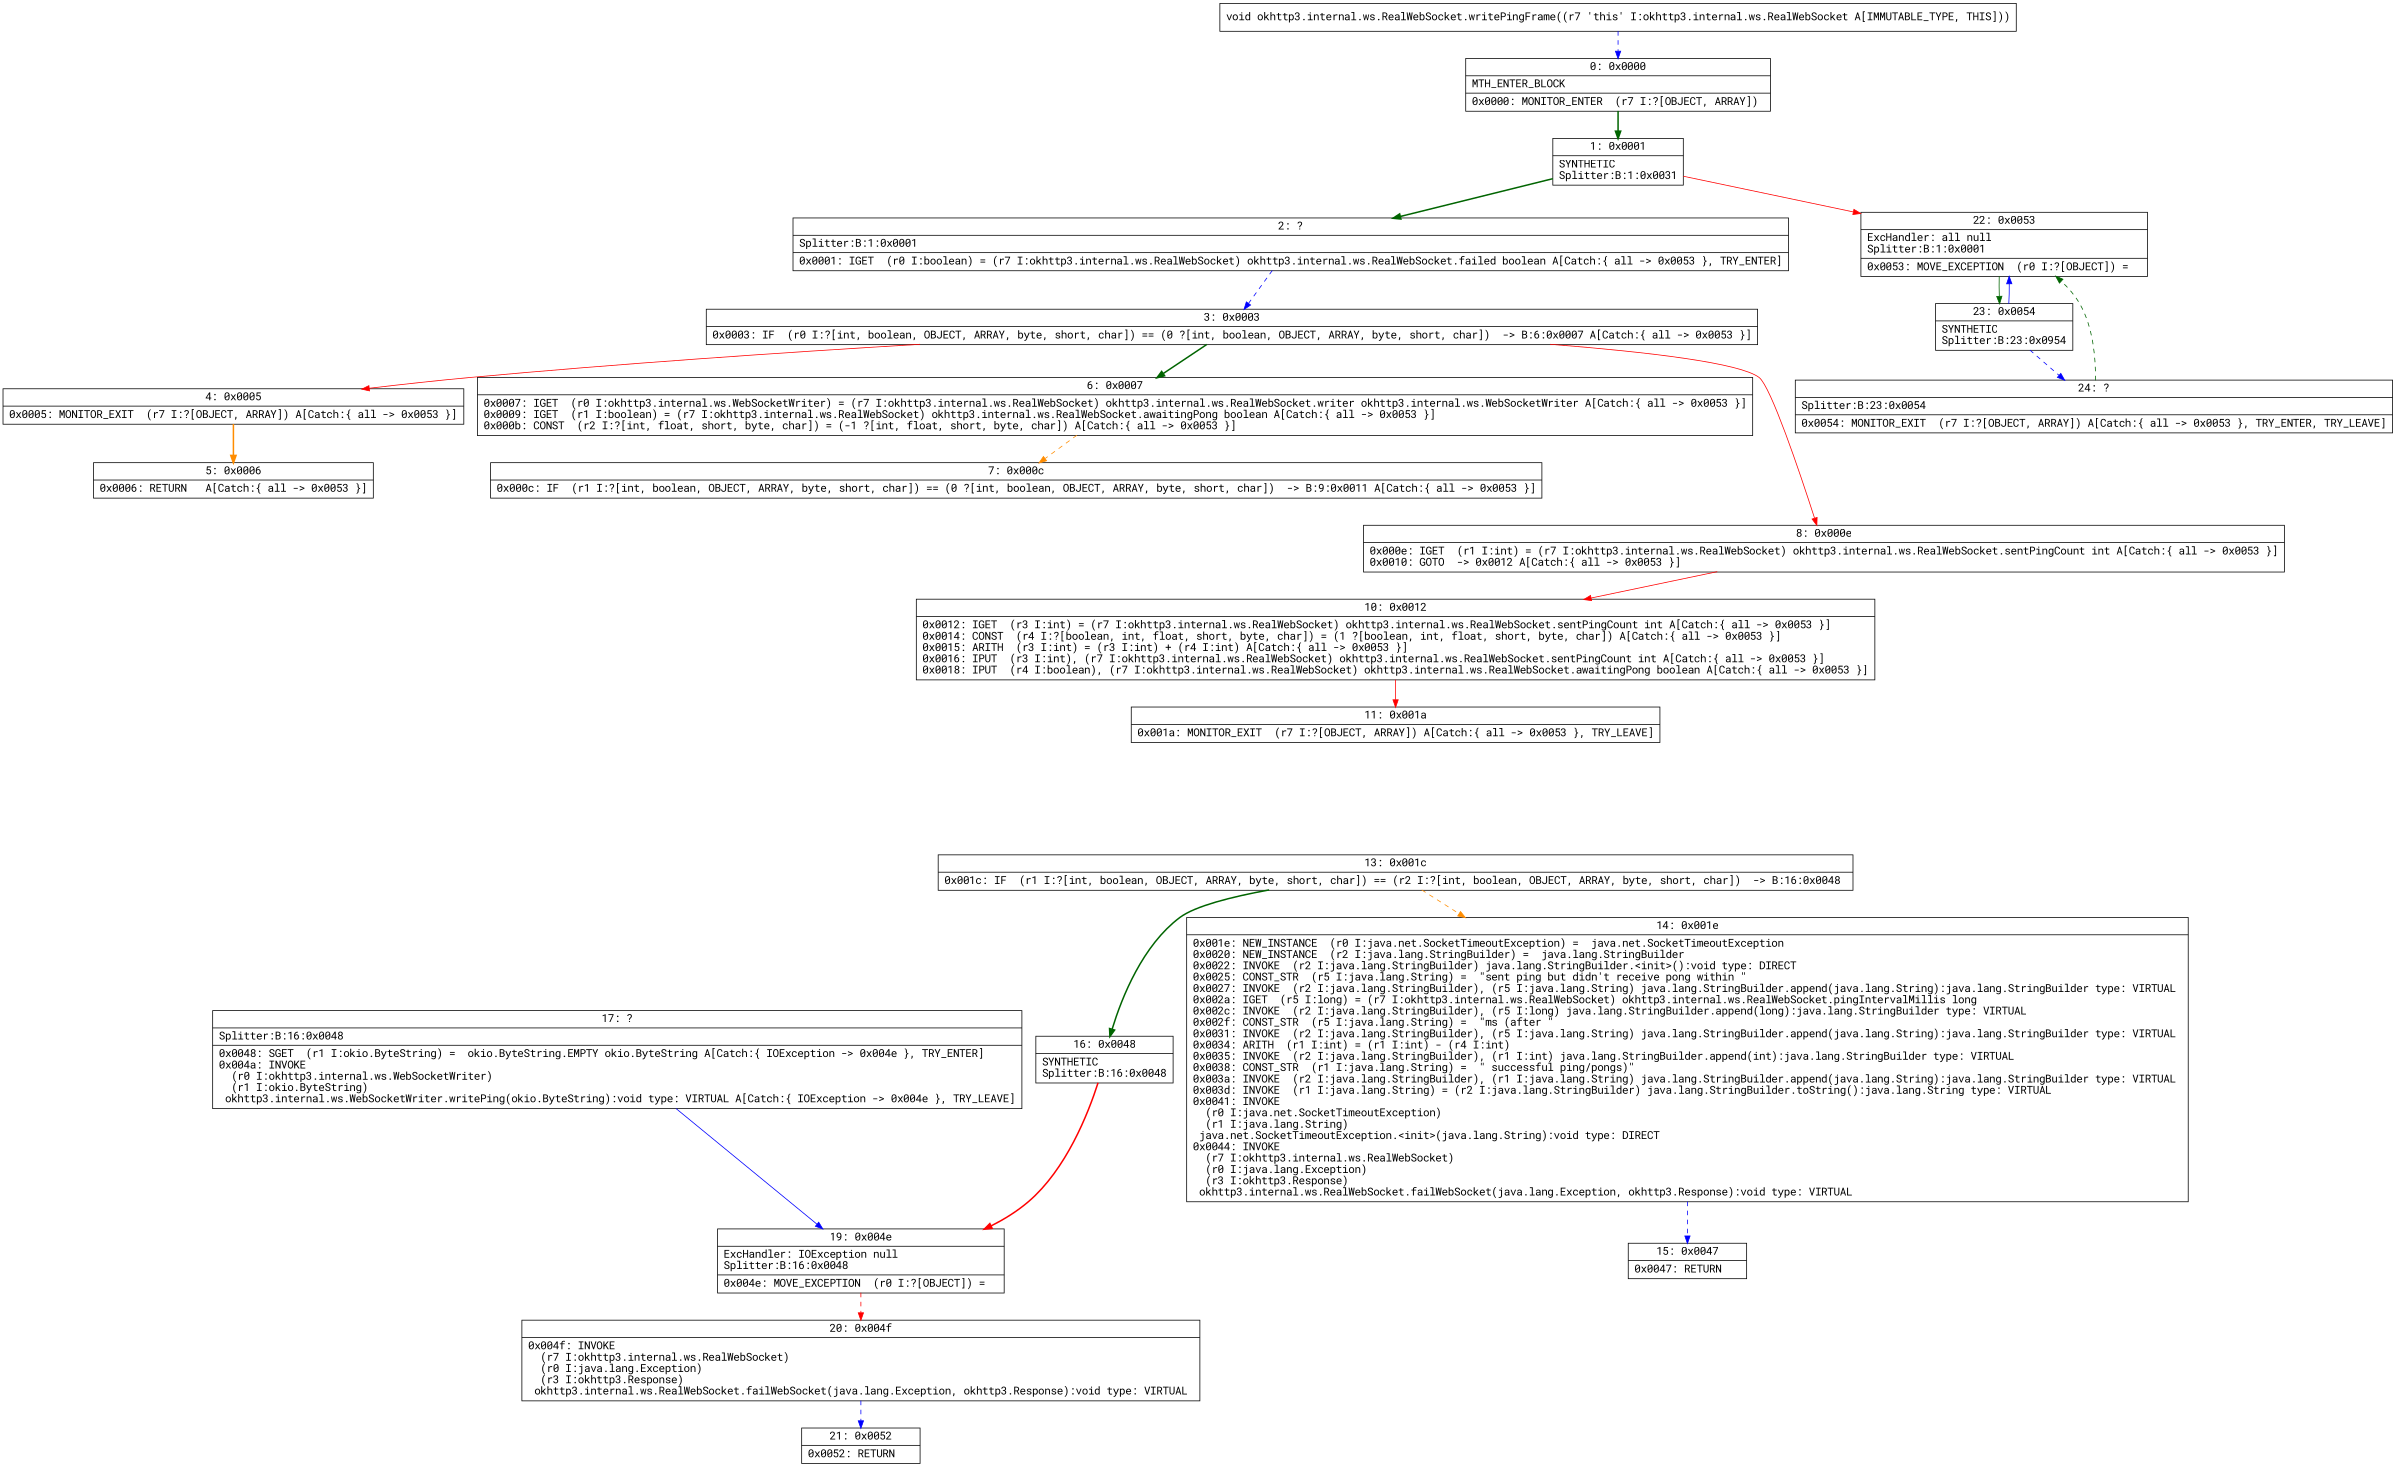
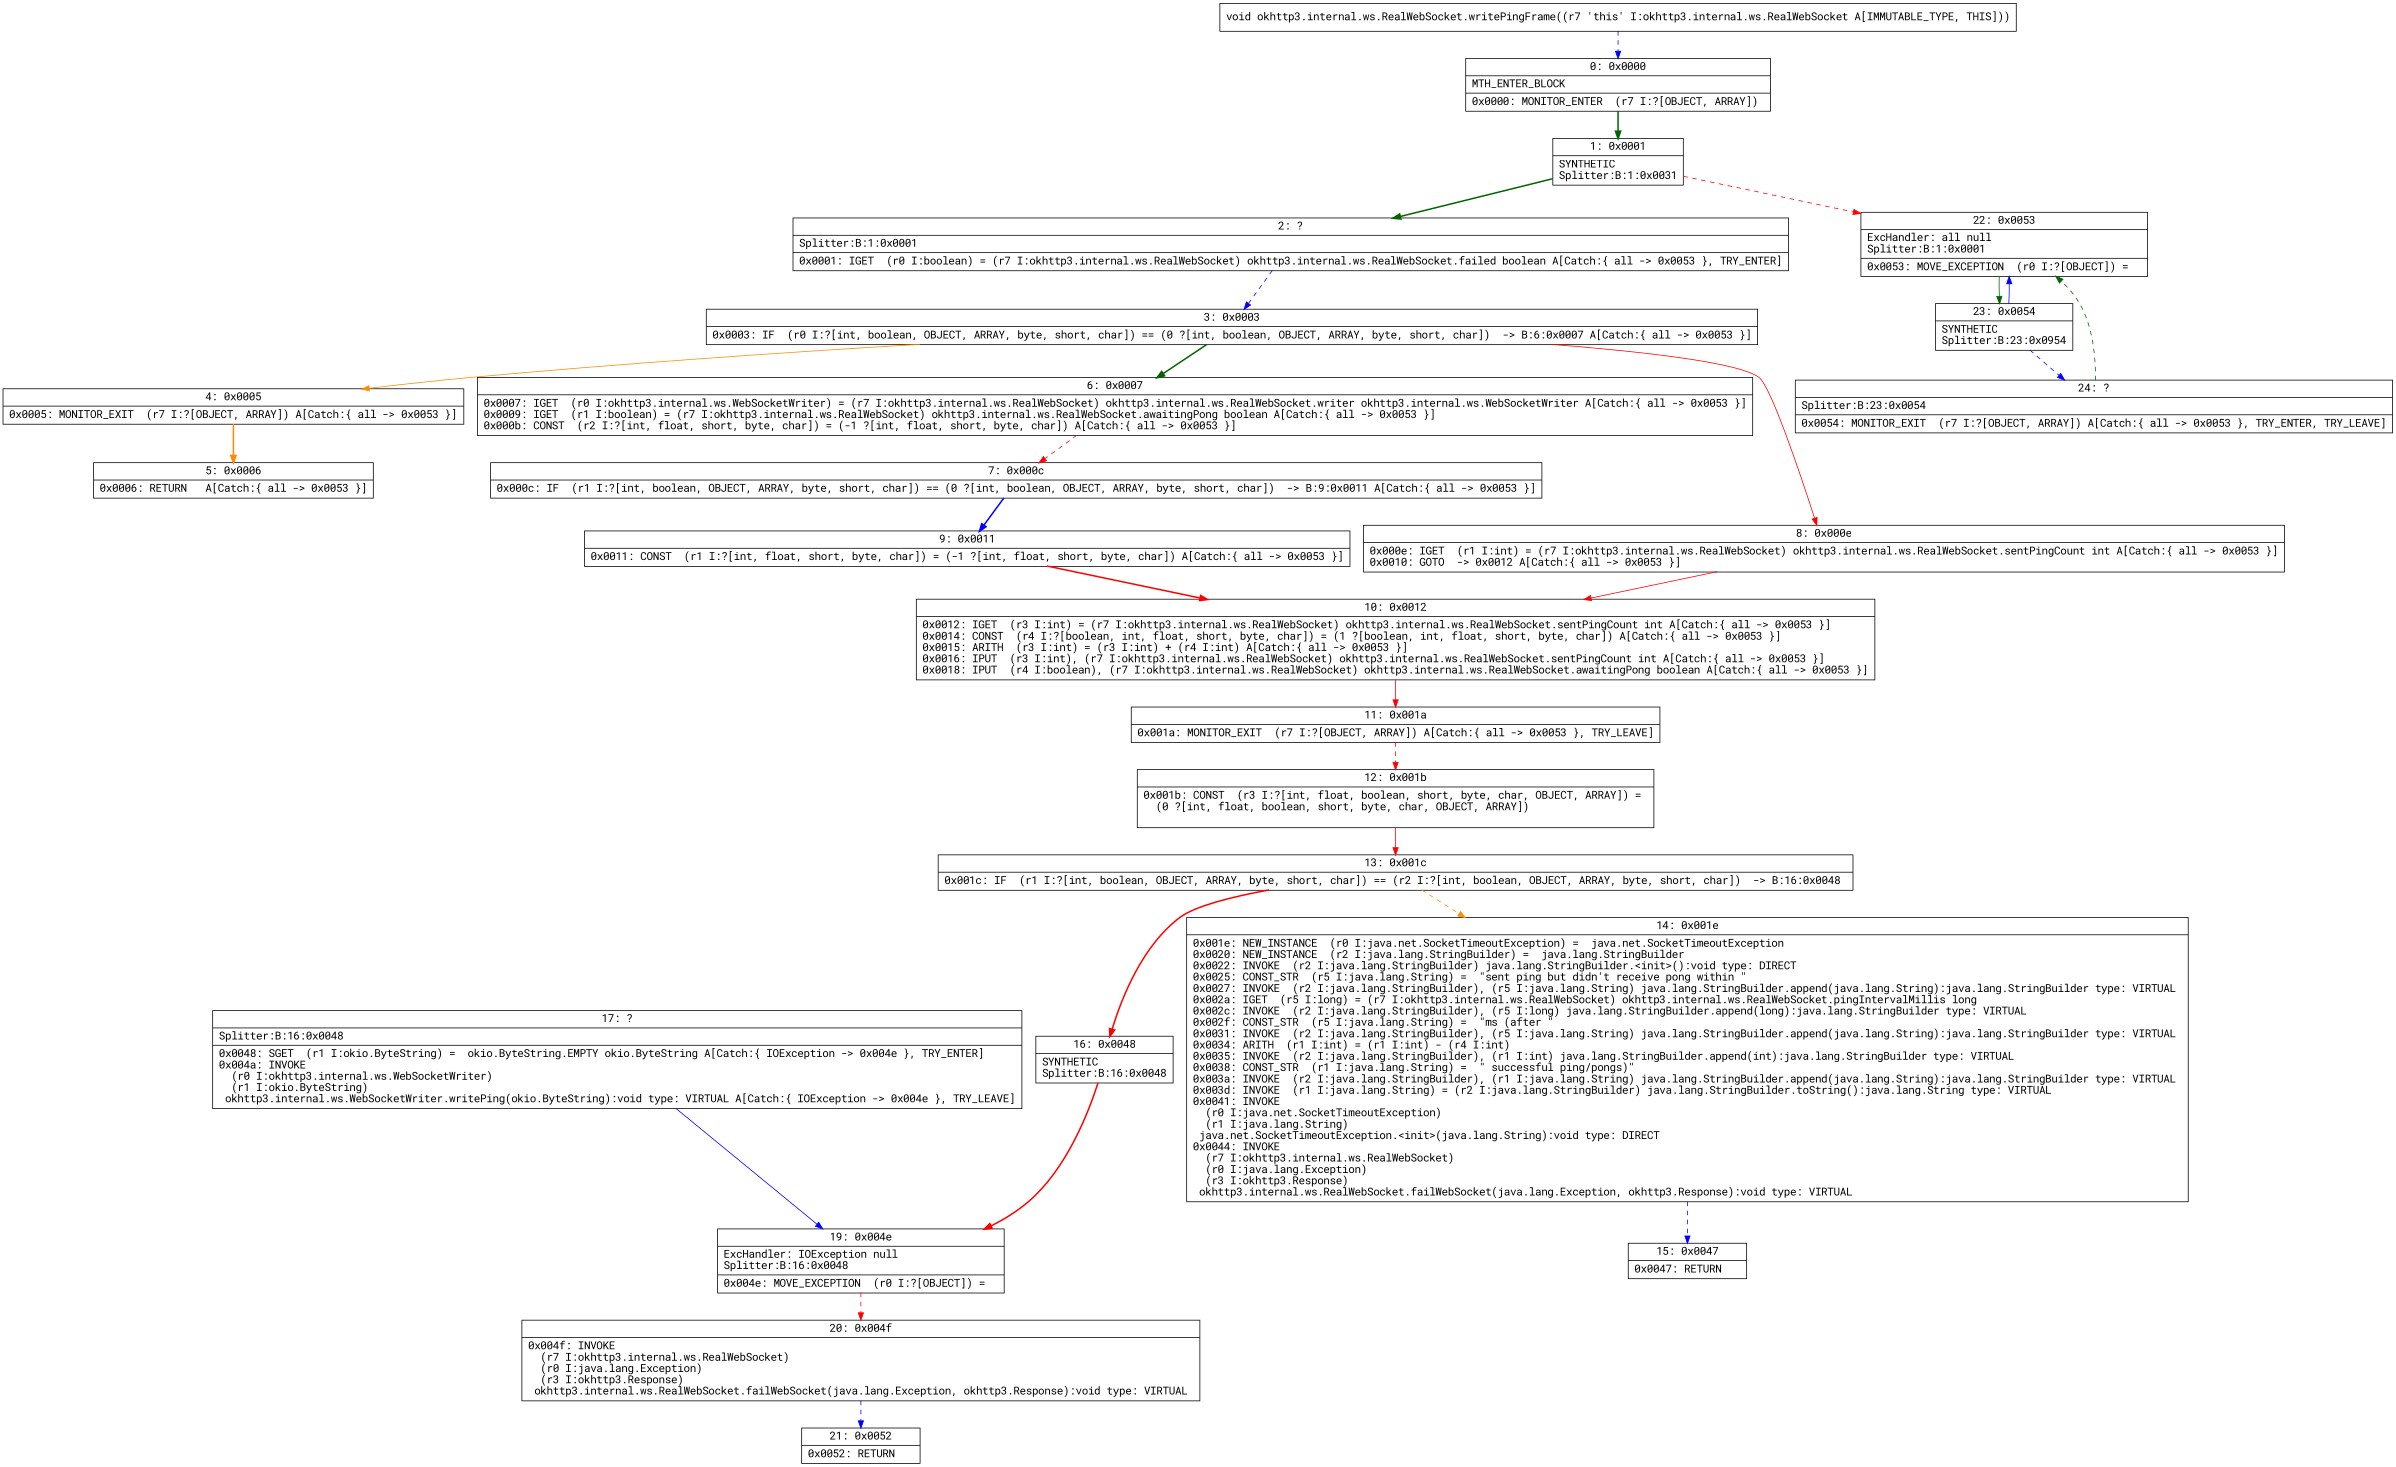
edge "1: 0x0001" -> "22: 0x0053": style solid -> dashed
edge "3: 0x0003" -> "4: 0x0005": color red -> darkorange
edge "6: 0x0007" -> "7: 0x000c": color darkorange -> red
node "9: 0x0011": added
node "12: 0x001b": added
edge "13: 0x001c" -> "16: 0x0048": color darkgreen -> red
